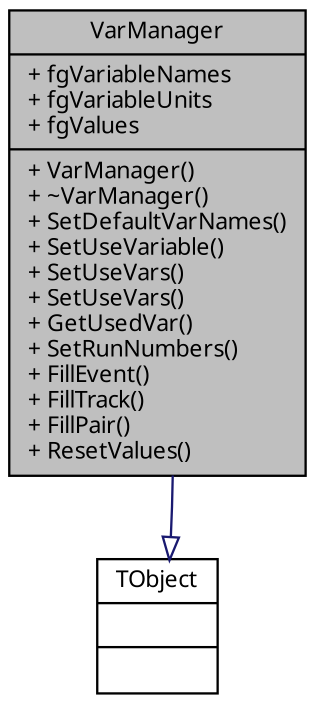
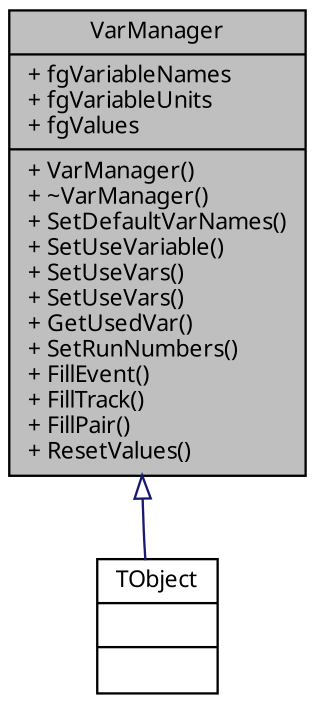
edge "VarManager" -> "TObject": reversed
